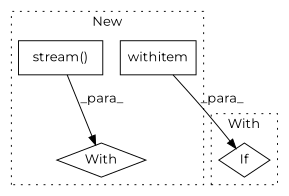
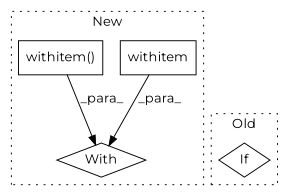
node "stream()": label "stream()" -> "withitem()"
edge "withitem" -> "If": now "withitem" -> "With"
cluster "With": label "With" -> "Old"
